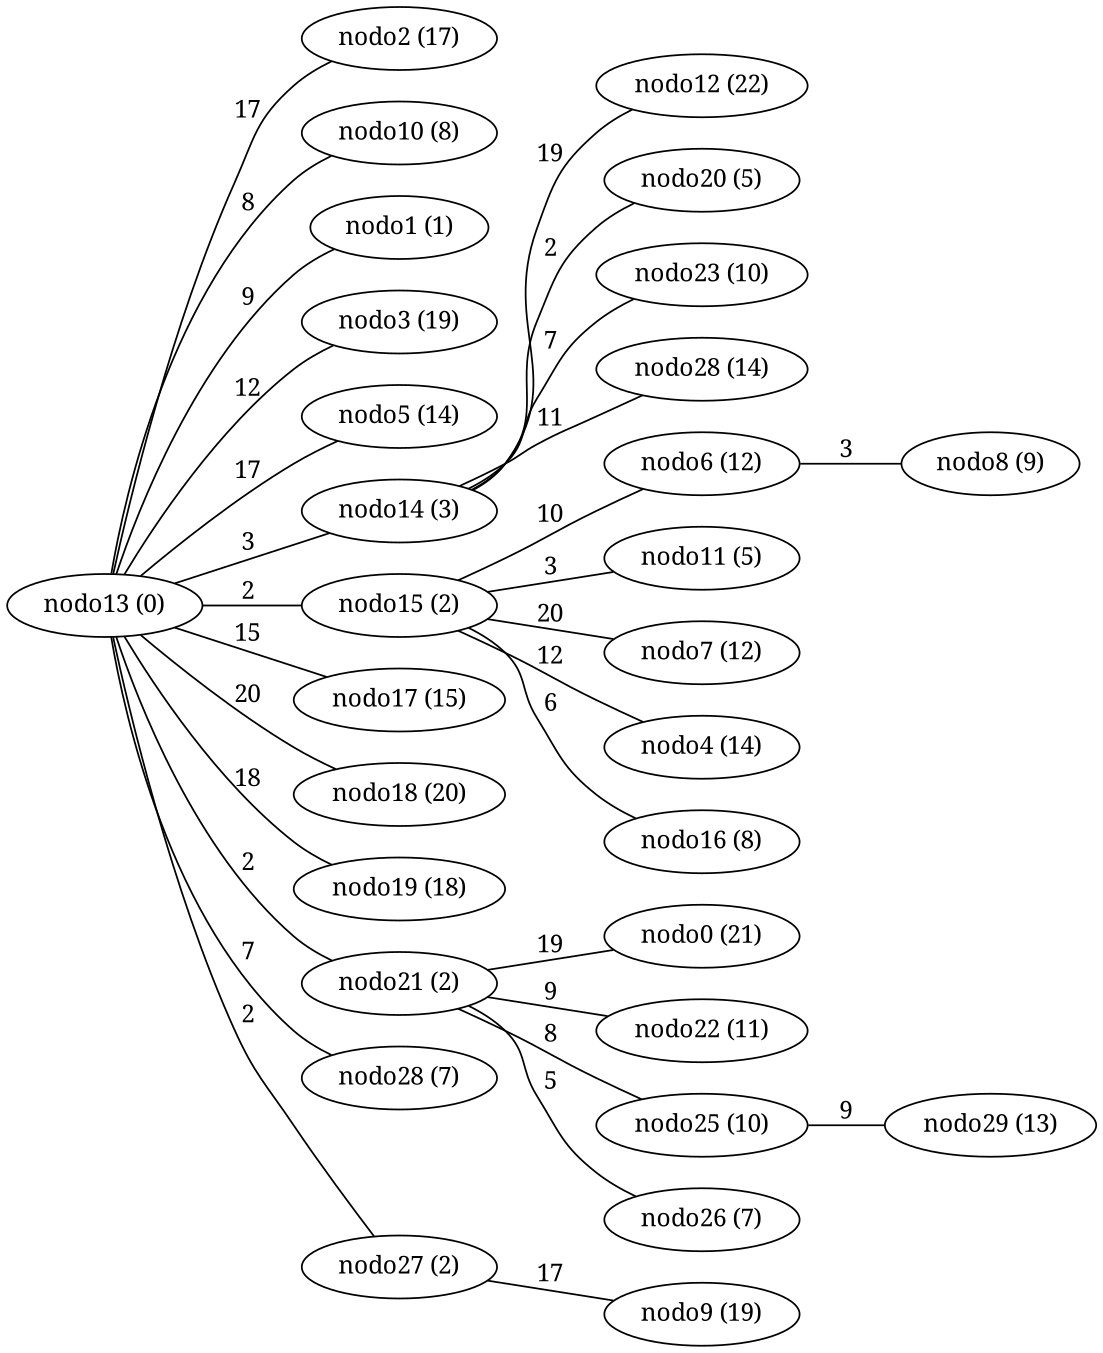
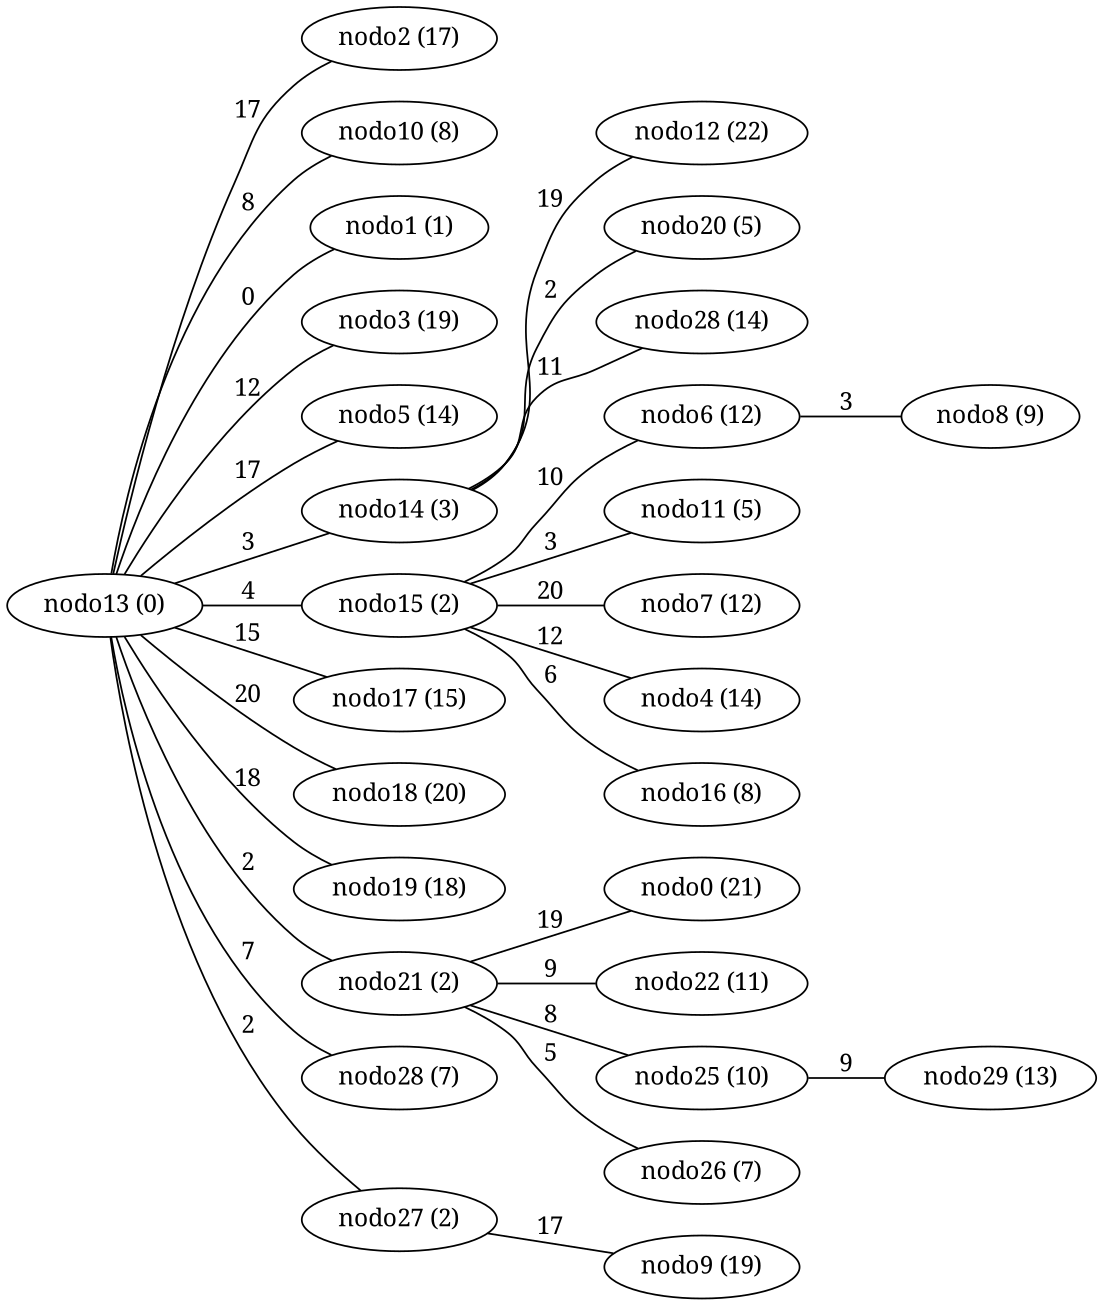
node "nodo23 (10)": removed
edge "nodo1 (1)" -- "nodo13 (0)": label "9" -> "0"
edge "nodo13 (0)" -- "nodo15 (2)": label "2" -> "4"
